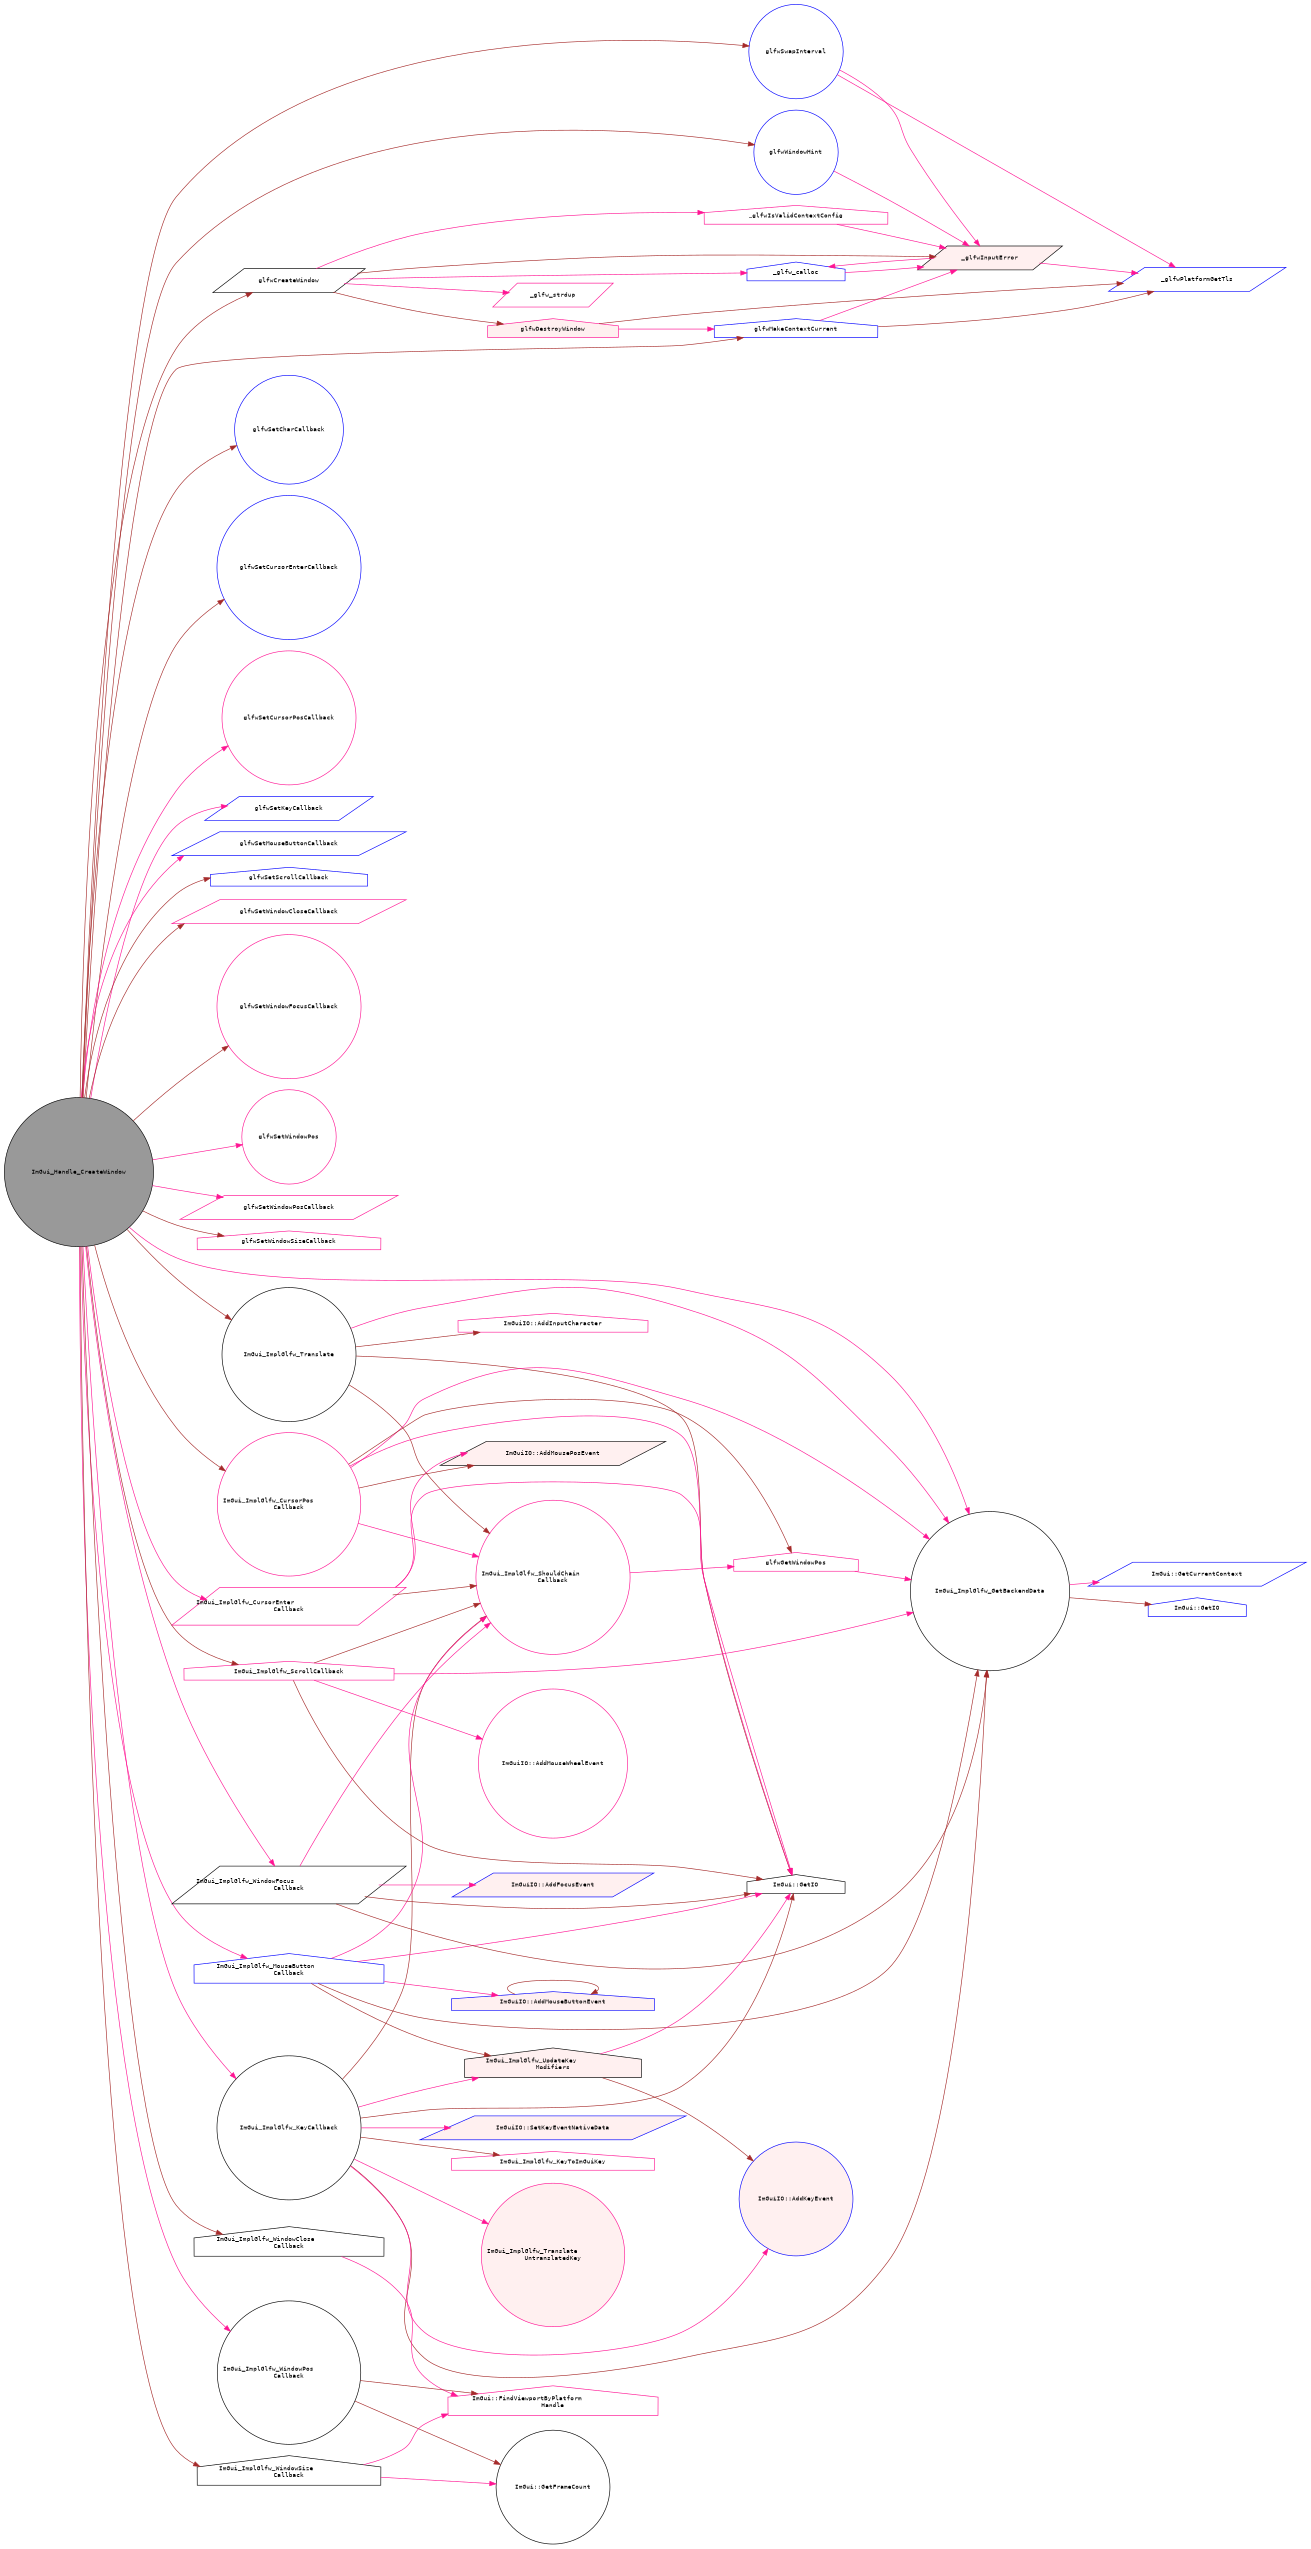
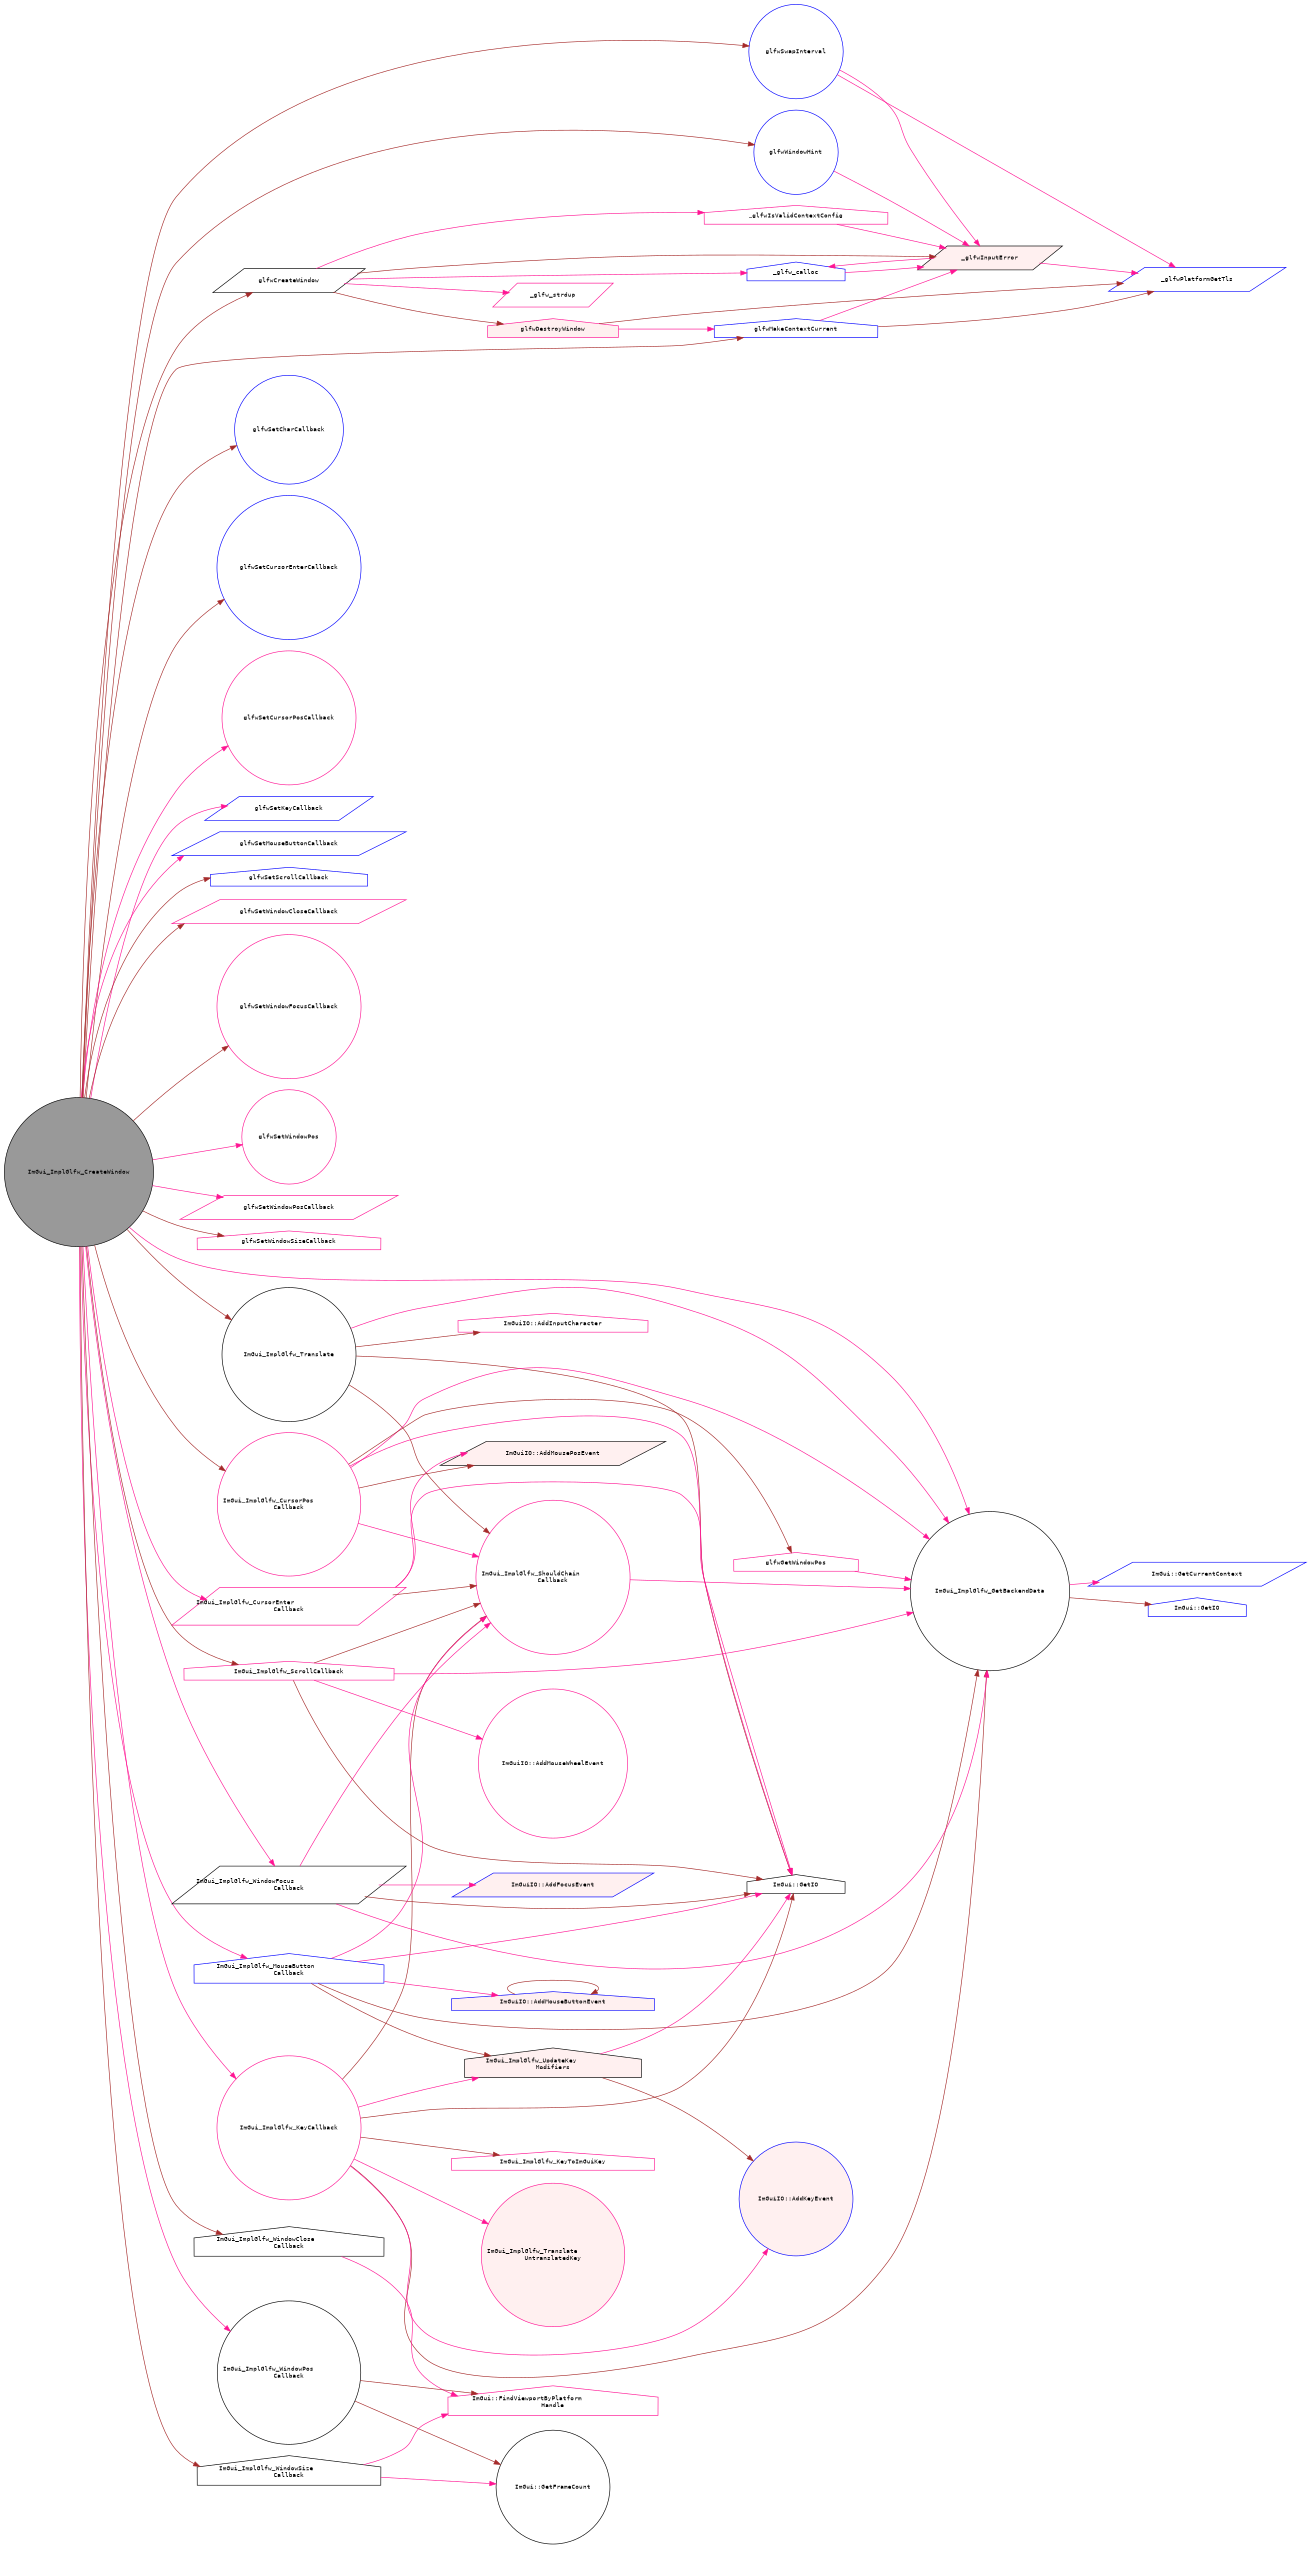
node "ImGui_Handle_CreateWindow": label "ImGui_Handle_CreateWindow" -> "ImGui_ImplGlfw_CreateWindow"
edge "ImGui_ImplGlfw_ShouldChain Callback" -> "glfwGetWindowPos": now "ImGui_ImplGlfw_ShouldChain Callback" -> "ImGui_ImplGlfw_GetBackendData"
edge "ImGui_ImplGlfw_WindowFocus Callback" -> "ImGui_ImplGlfw_GetBackendData": color brown -> deeppink
node "ImGui_ImplGlfw_KeyCallback": color black -> deeppink
node "ImGuiIO::SetKeyEventNativeData": removed
